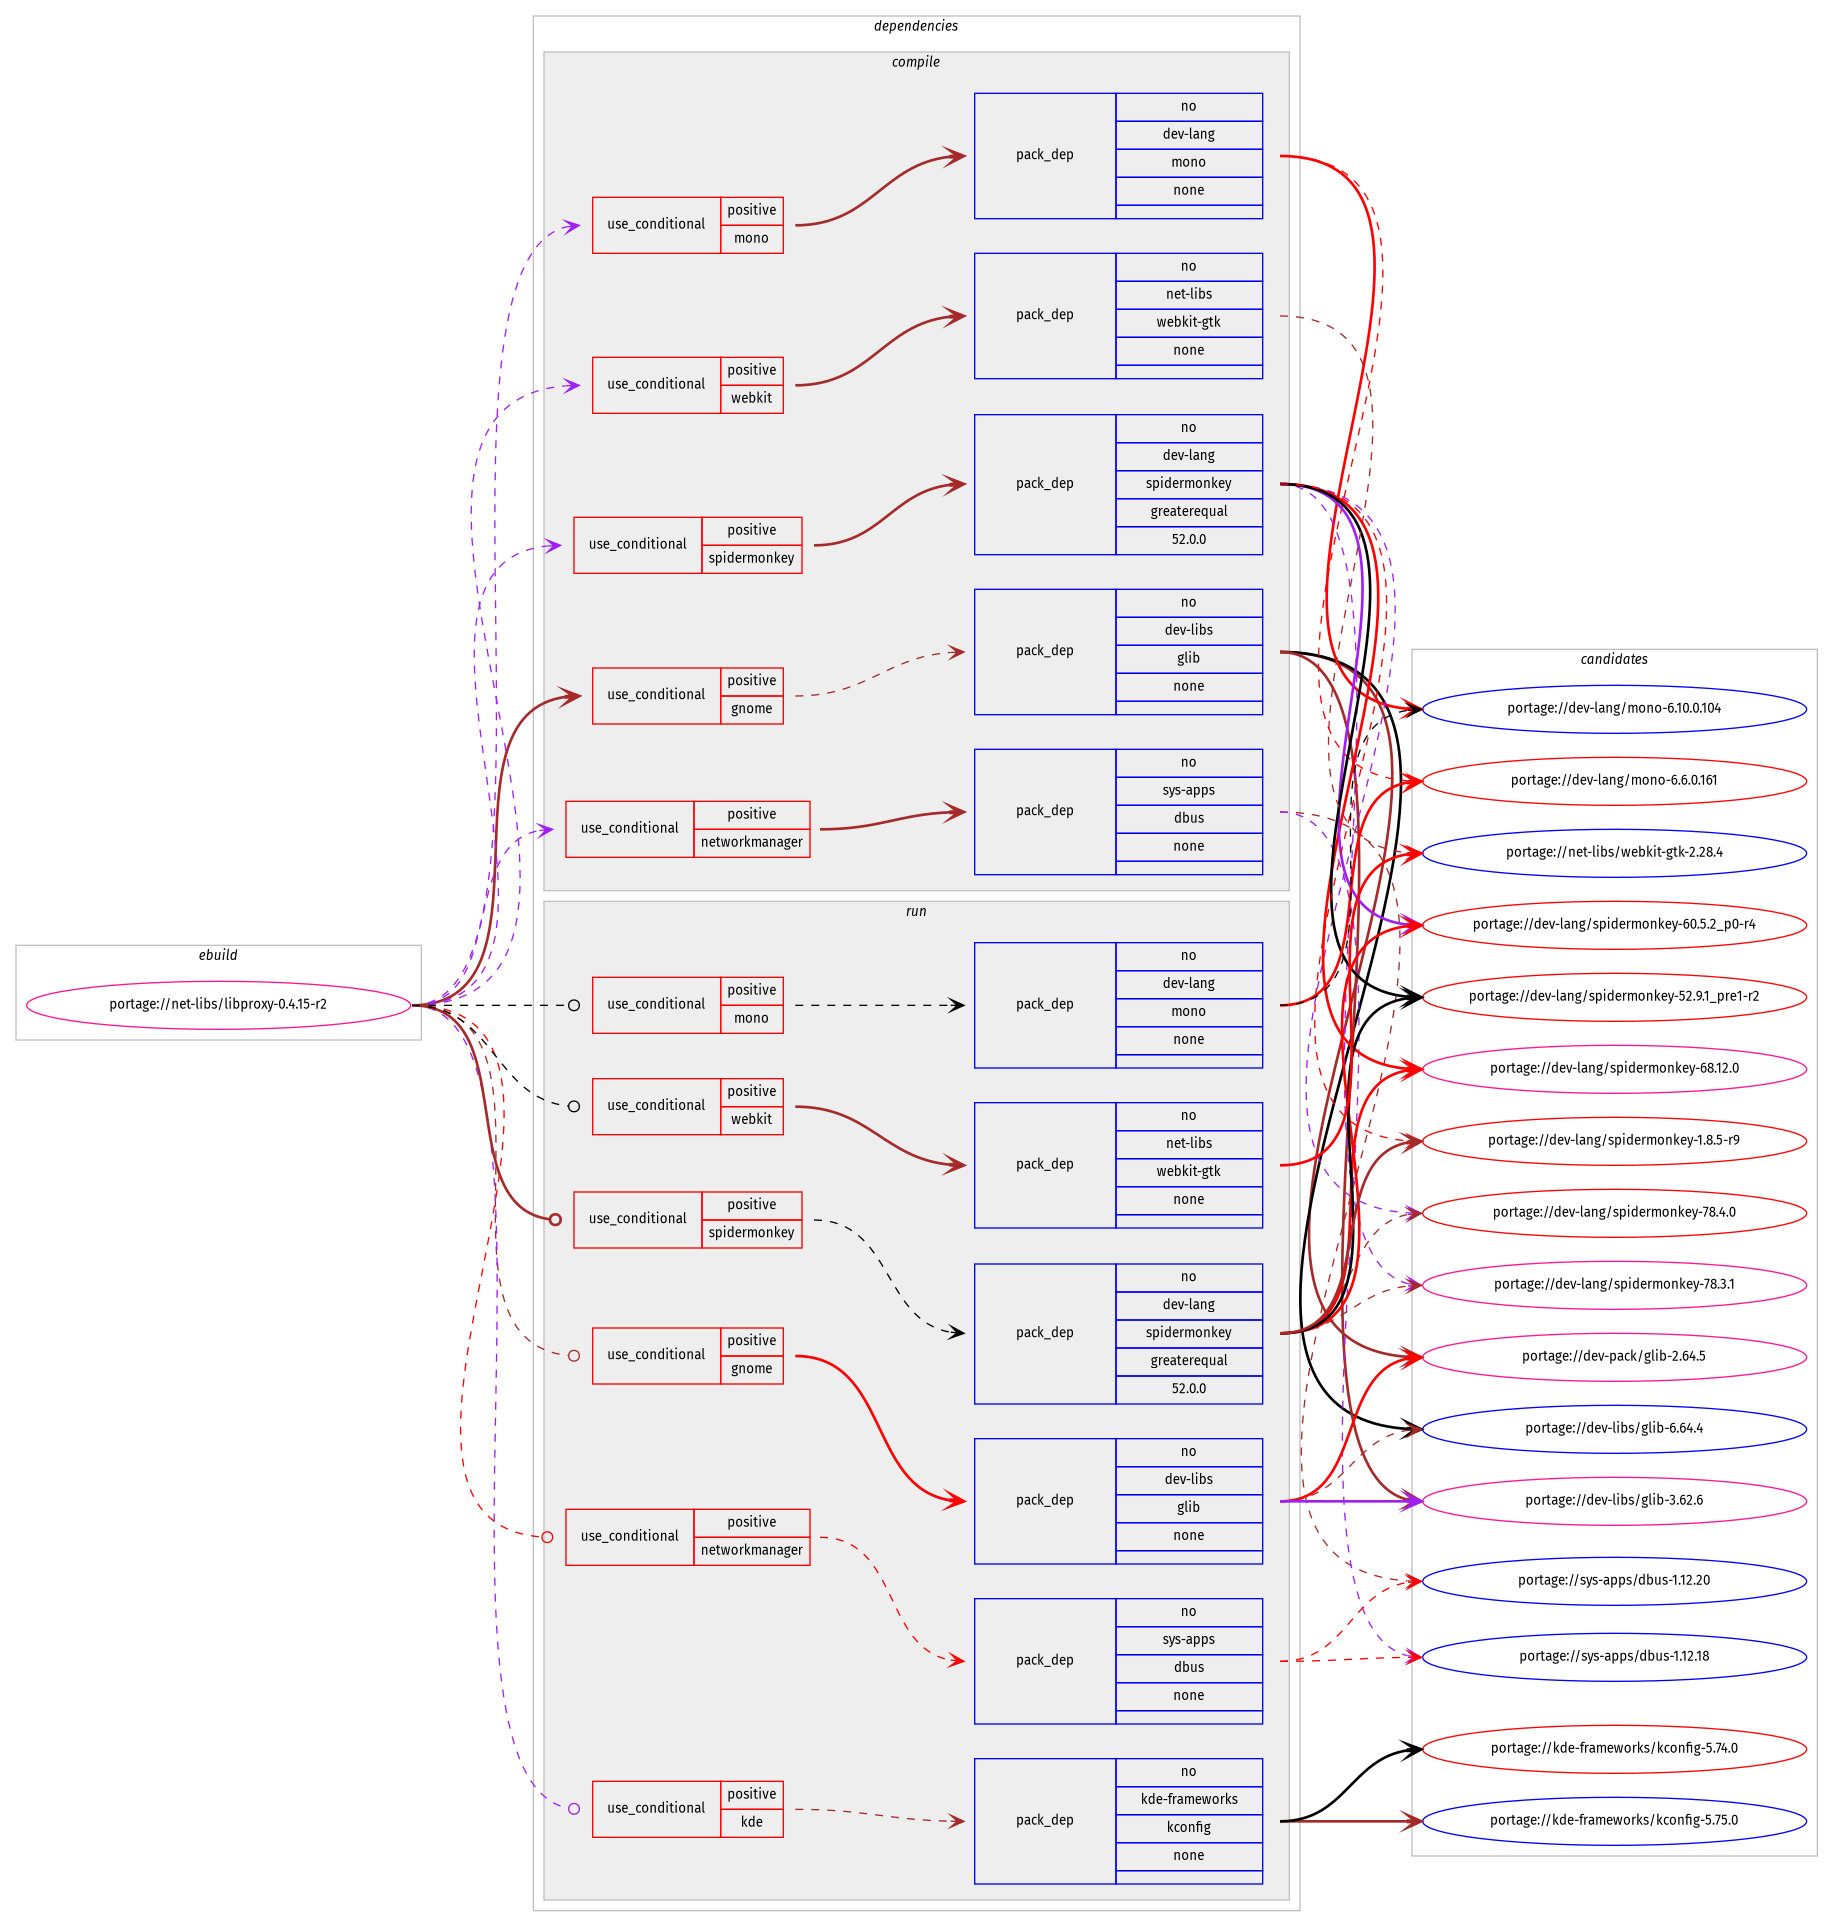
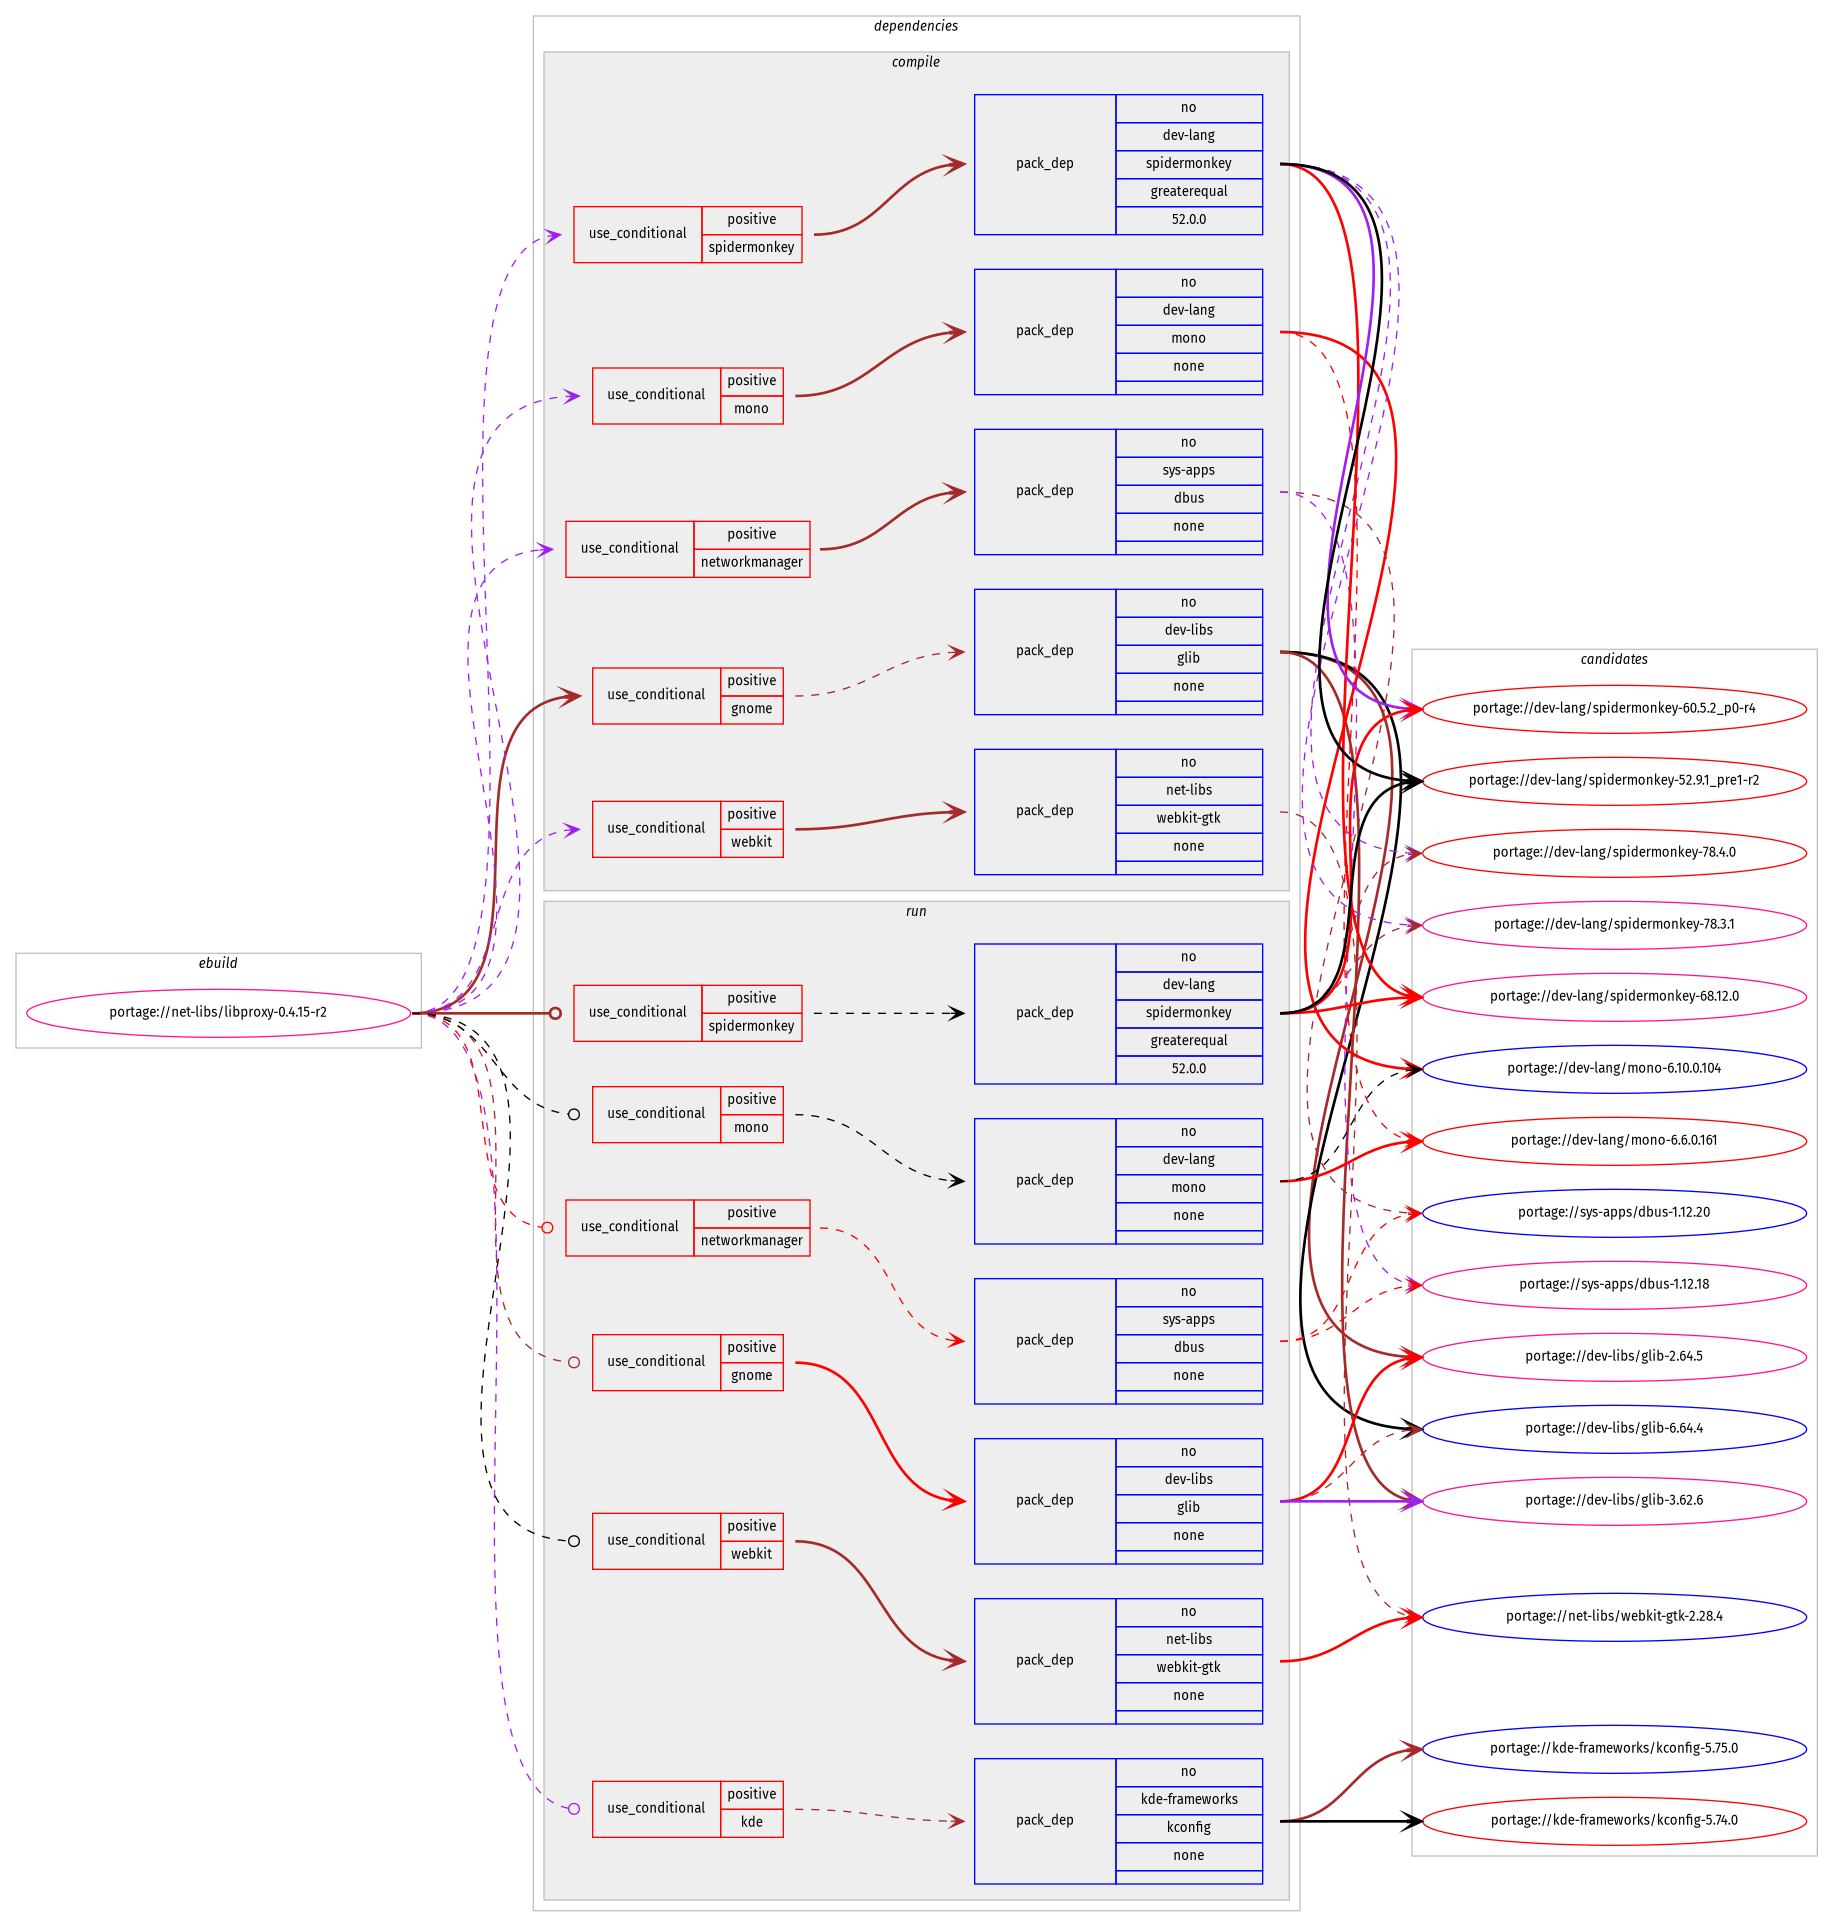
node "portage://dev-lang/spidermonkey-1.8.5-r9": removed
node "portage://dev-pack/glib-2.64.5": label "portage://dev-pack/glib-2.64.5" -> "portage://dev-libs/glib-2.64.5"
node "portage://sys-apps/dbus-1.12.18": color blue -> deeppink
